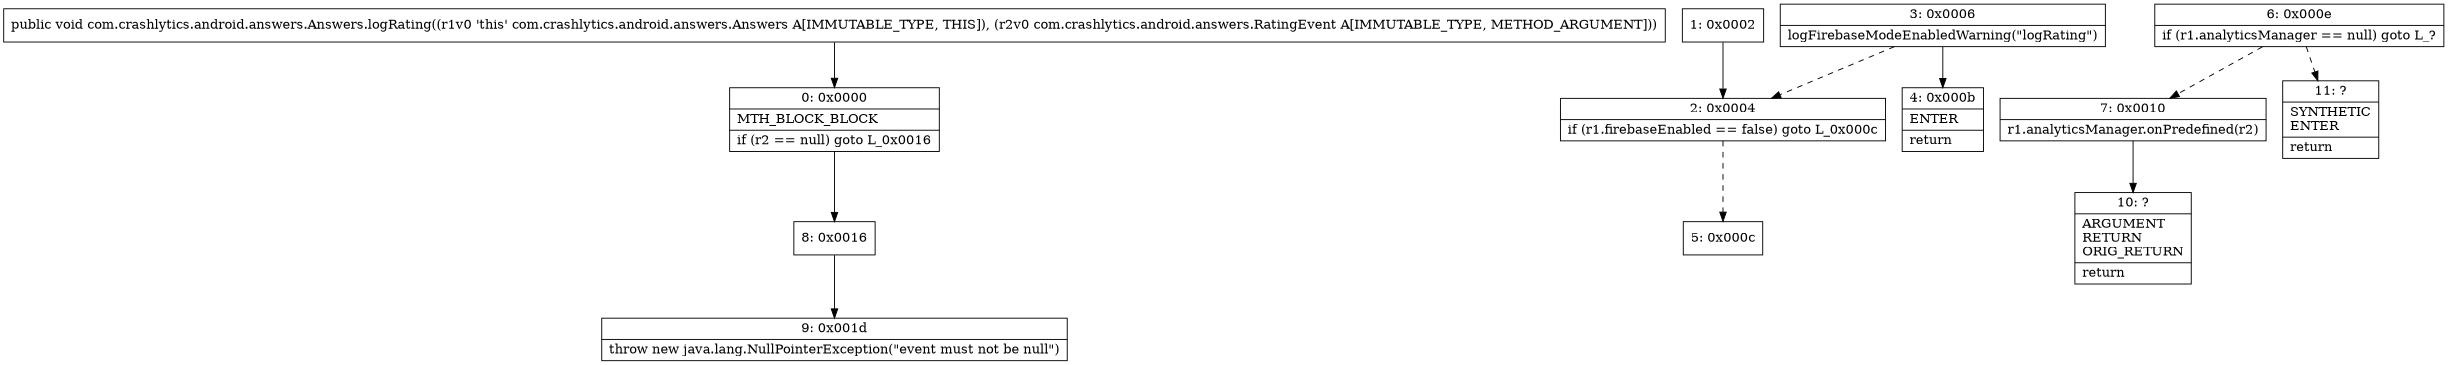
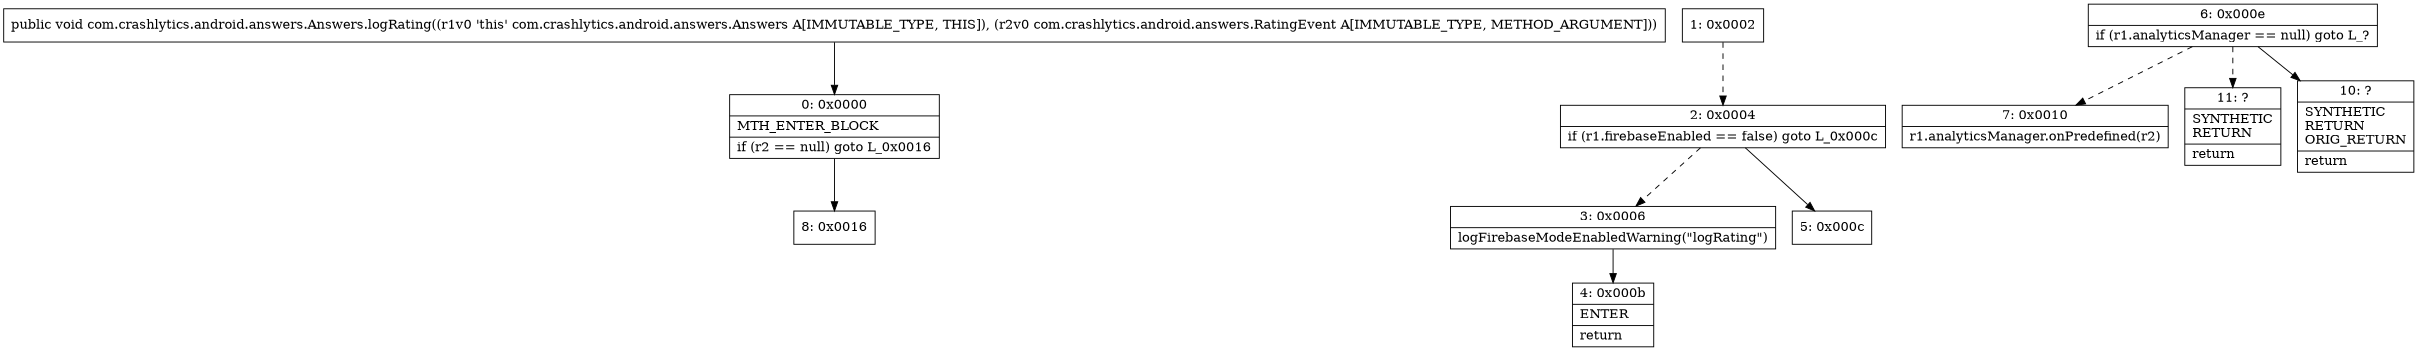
edge "1: 0x0002" -> "2: 0x0004": style solid -> dashed
edge "3: 0x0006" -> "2: 0x0004": reversed
node "0: 0x0000": text "MTH_BLOCK_BLOCK" -> "MTH_ENTER_BLOCK"
node "11: ?": text "ENTER" -> "RETURN"
edge "7: 0x0010" -> "10: ?": now "6: 0x000e" -> "10: ?"
edge "2: 0x0004" -> "5: 0x000c": style dashed -> solid
node "10: ?": text "ARGUMENT" -> "SYNTHETIC"
node "9: 0x001d": removed
